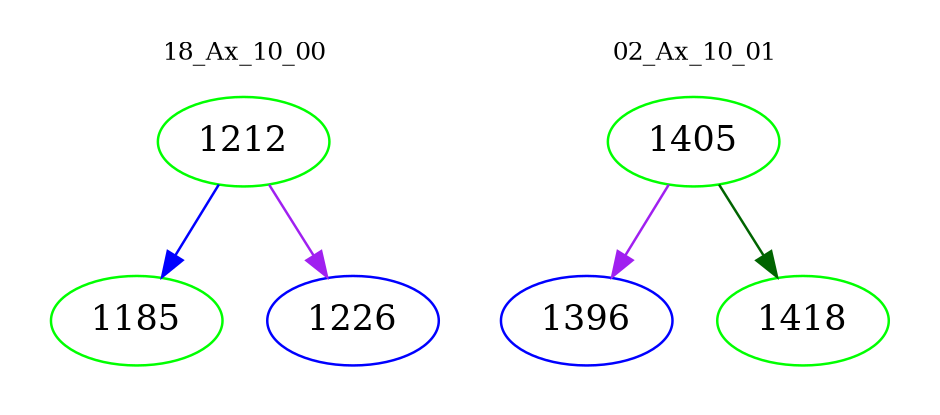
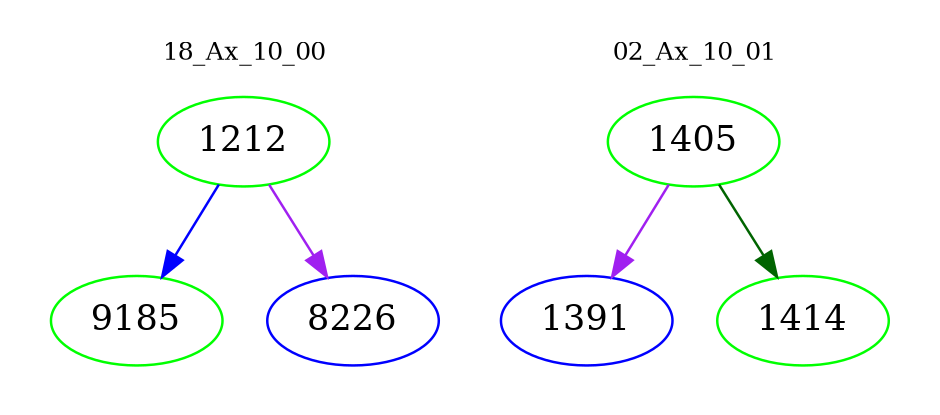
node "1185": label "1185" -> "9185"
node "1226": label "1226" -> "8226"
node "1396": label "1396" -> "1391"
node "1418": label "1418" -> "1414"
